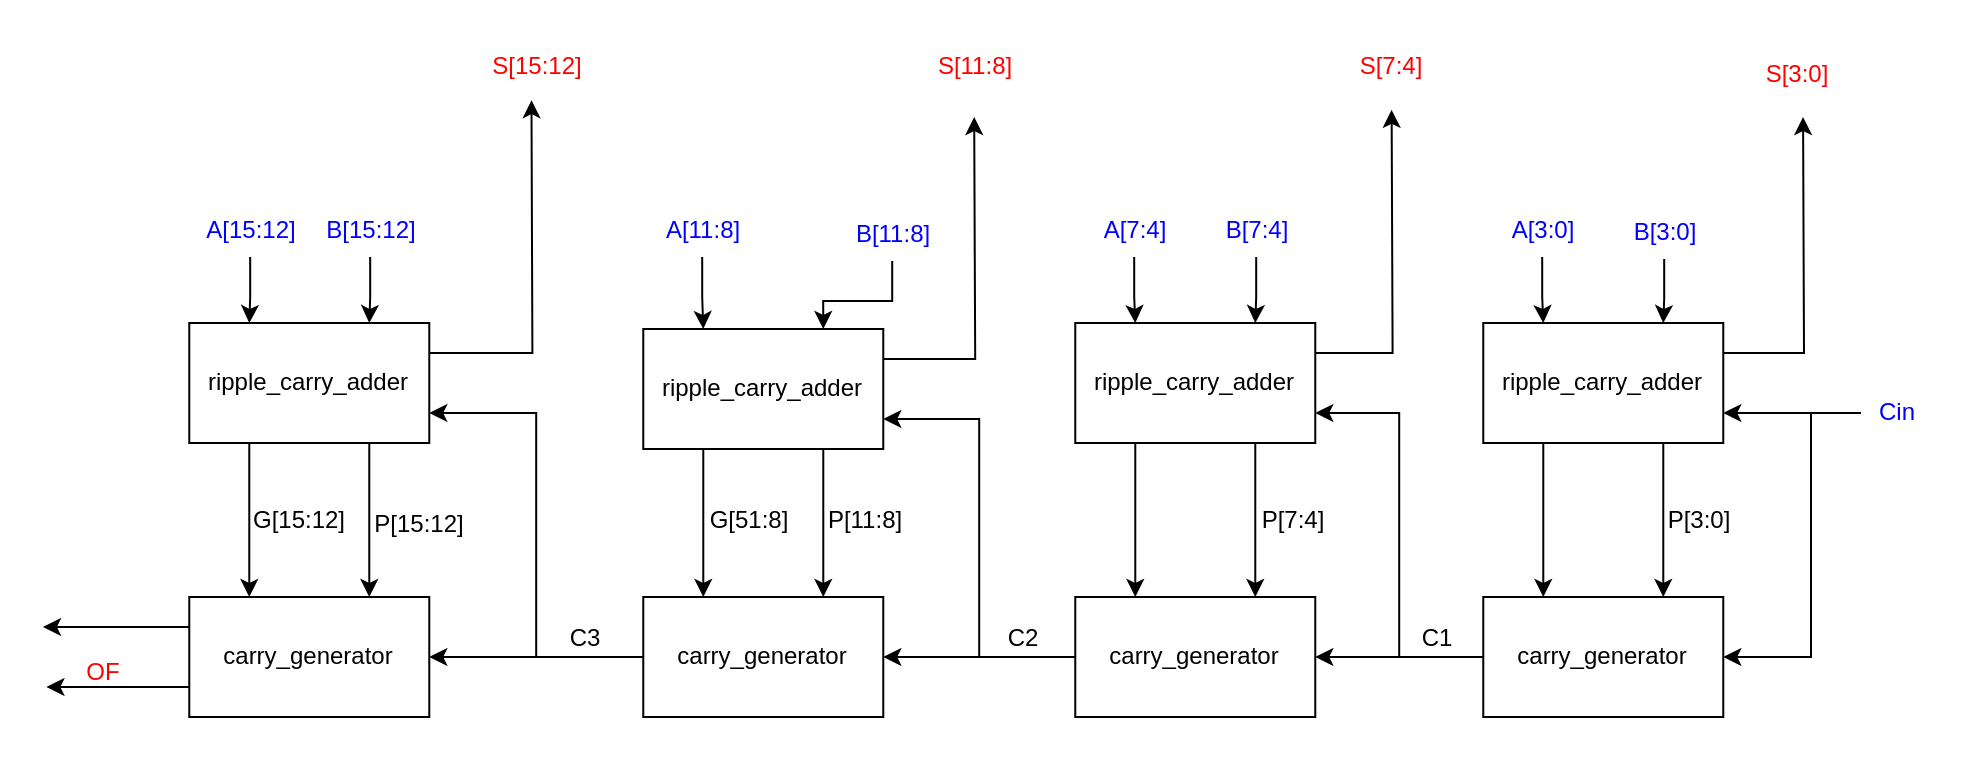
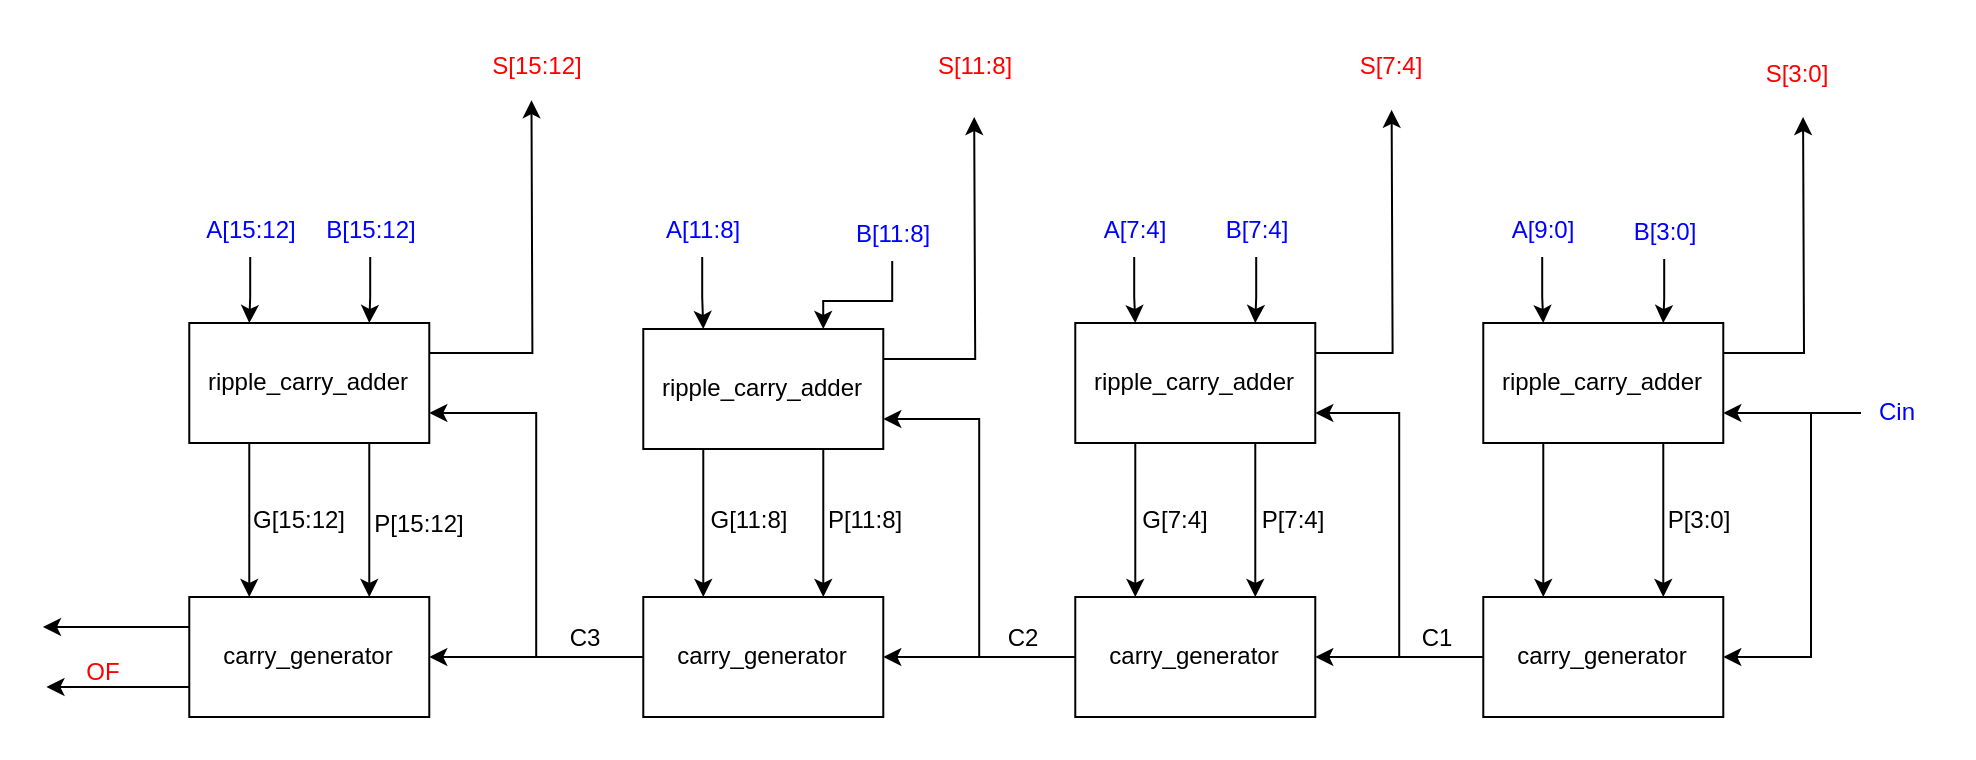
node "A[3:0]": label "A[3:0]" -> "A[9:0]"
node "G[51:8]": label "G[51:8]" -> "G[11:8]"
node "G[7:4]": added
